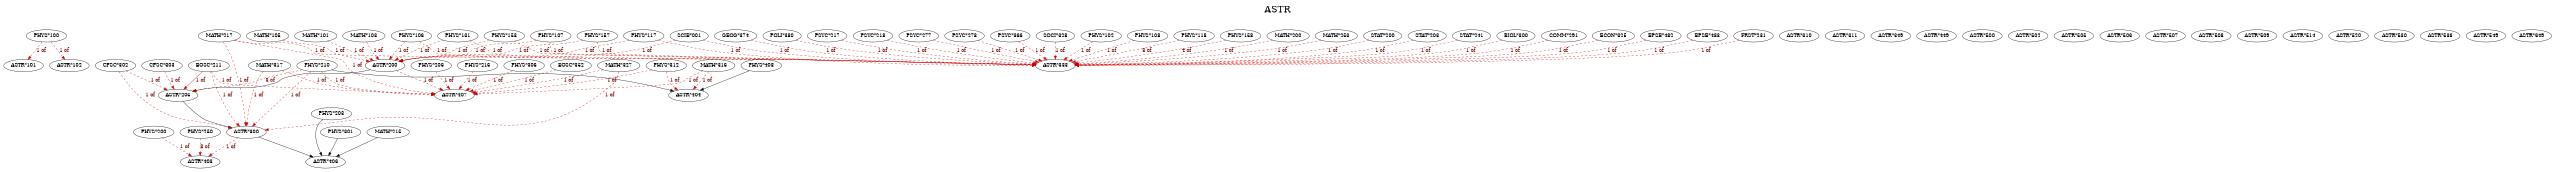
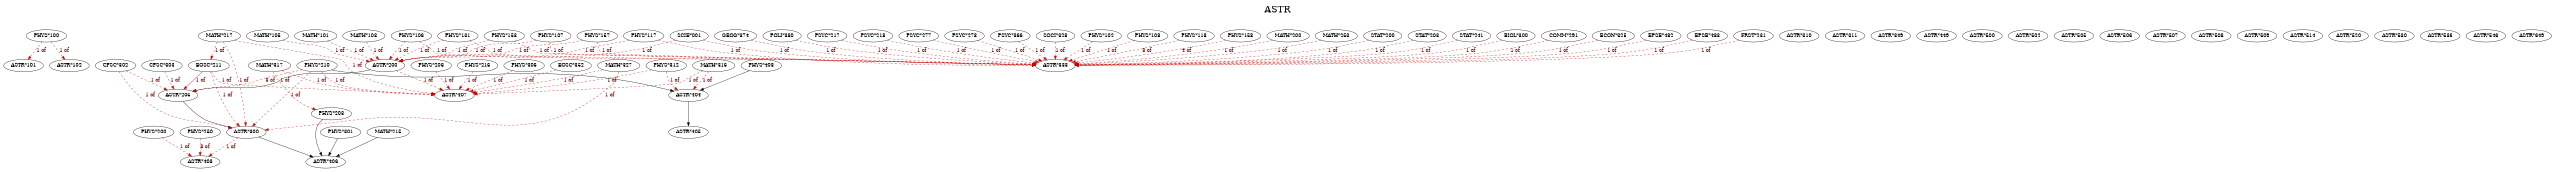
node "ASTR*549": label "ASTR*549" -> "ASTR*546"
edge "MATH*217" -> "ASTR*333": now "MATH*217" -> "EOSC*211"
edge "MATH*317" -> "ASTR*300": now "MATH*317" -> "PHYS*203"
node "ASTR*405": added
